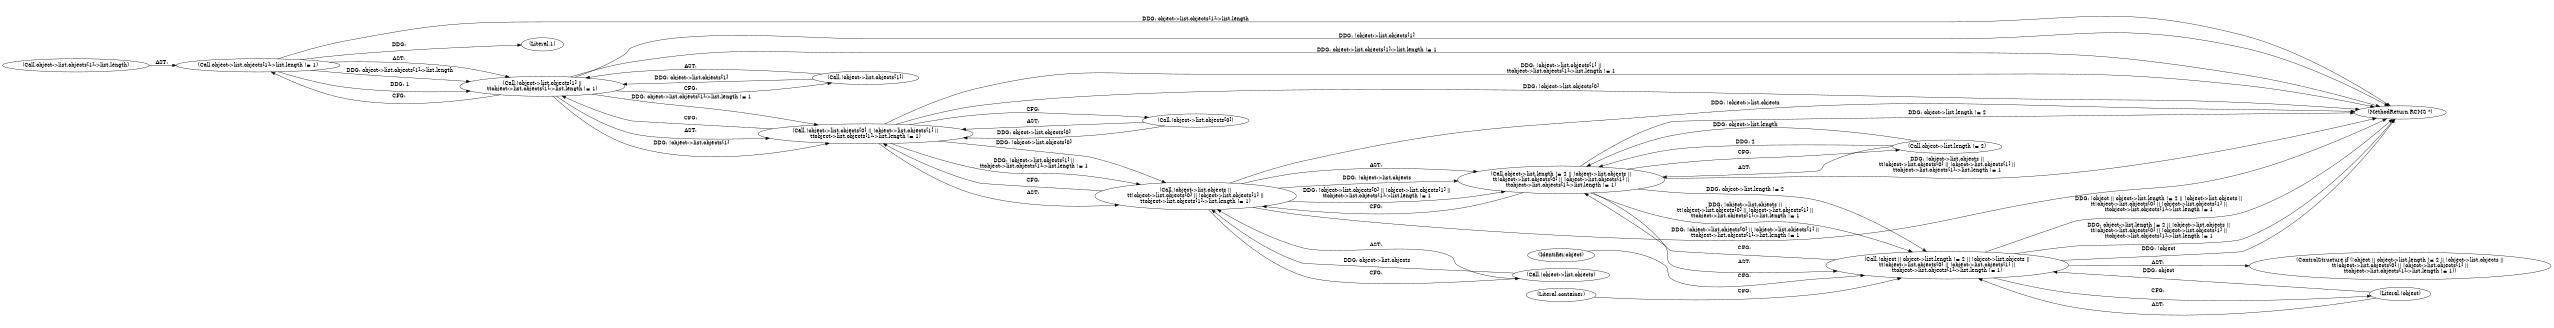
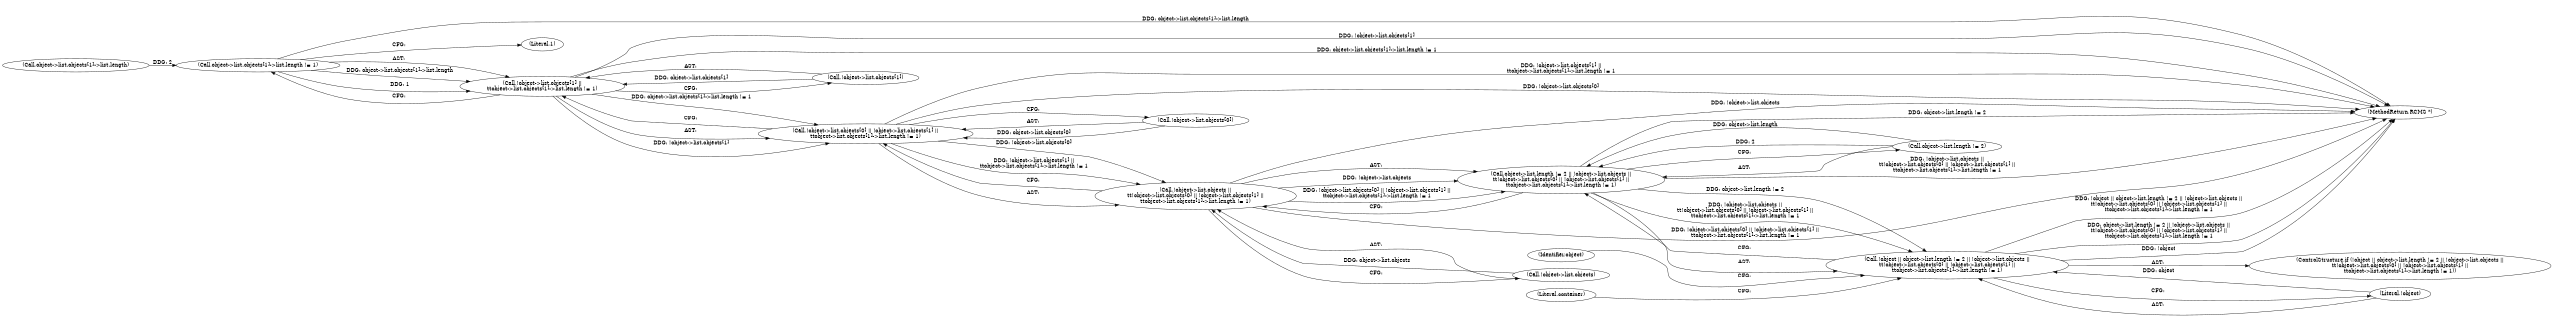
edge "(Call,object->list.objects[1]->list.length != 1)" -> "(Literal,1)": label "DDG: " -> "CFG: "
edge "(Call,object->list.objects[1]->list.length)" -> "(Call,object->list.objects[1]->list.length != 1)": label "AST: " -> "DDG: 2"
